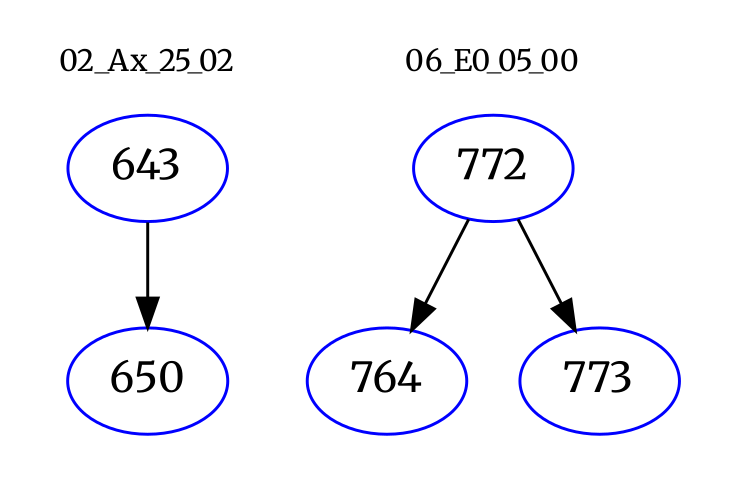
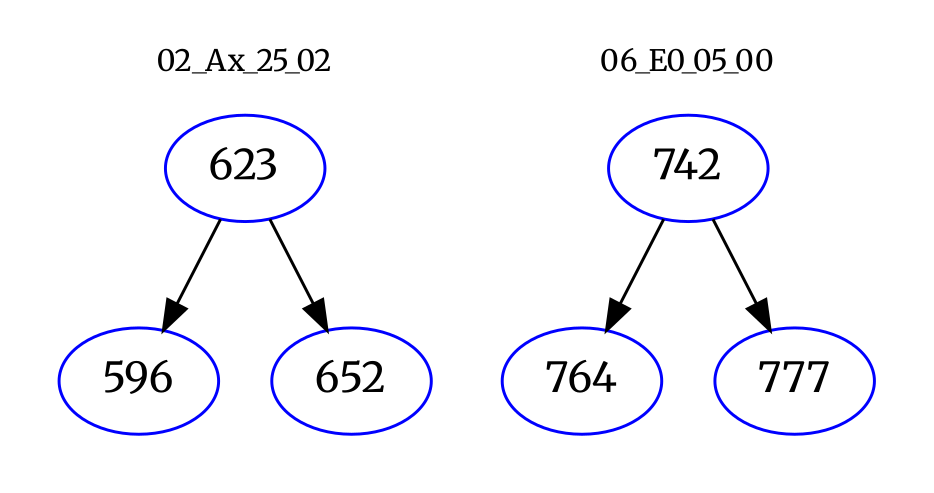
node "643": label "643" -> "623"
node "772": label "772" -> "742"
node "596": added
node "650": label "650" -> "652"
node "773": label "773" -> "777"
